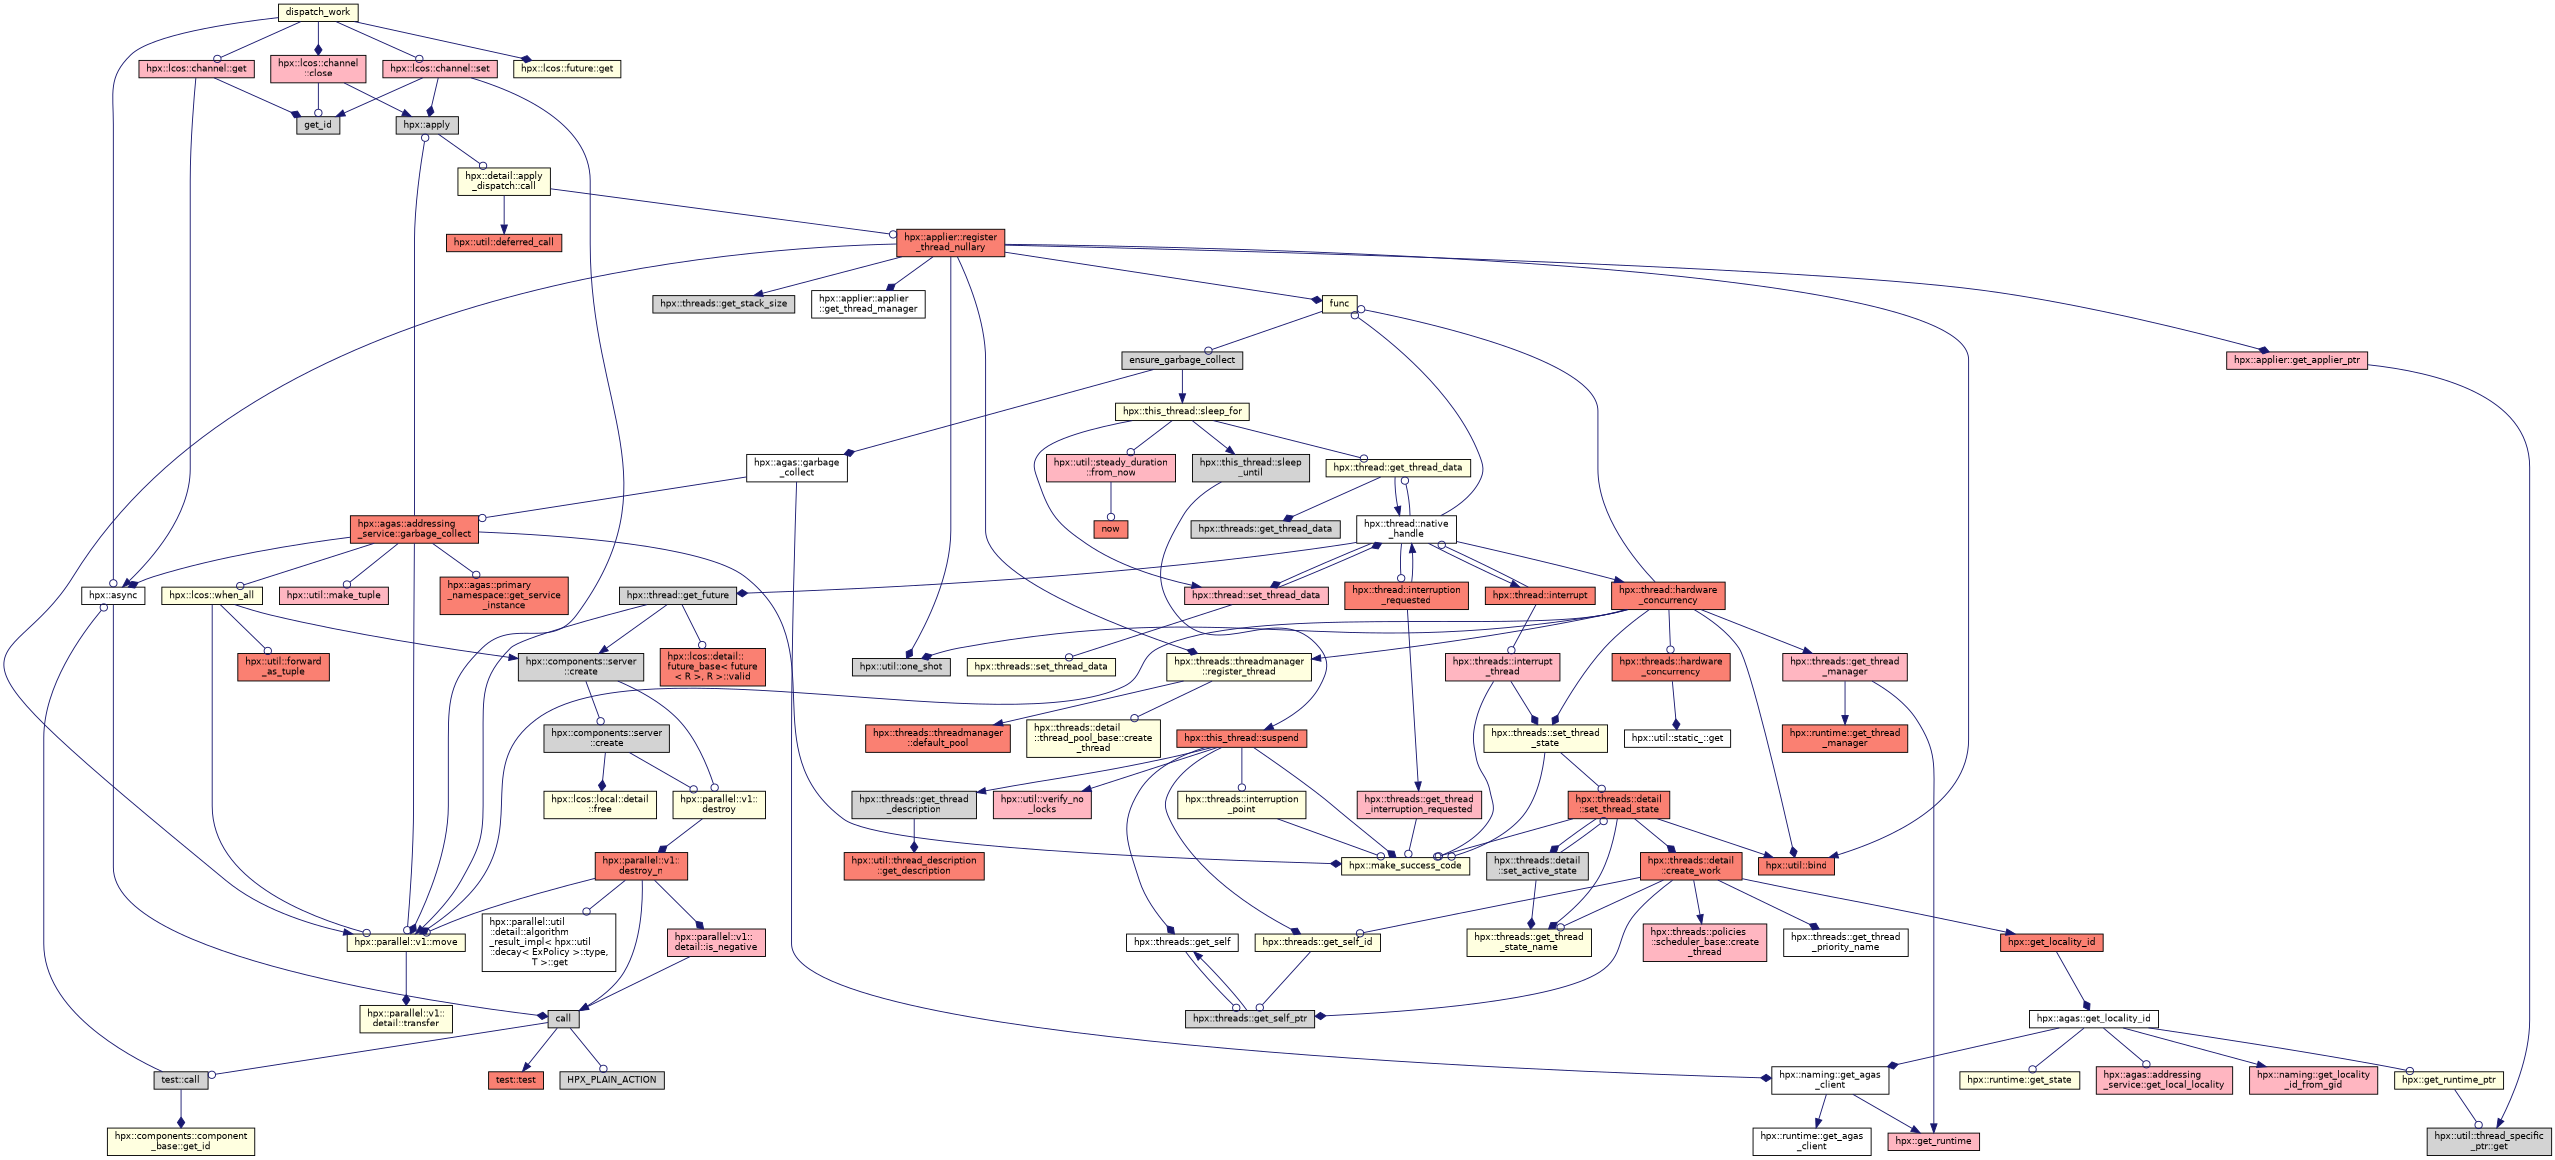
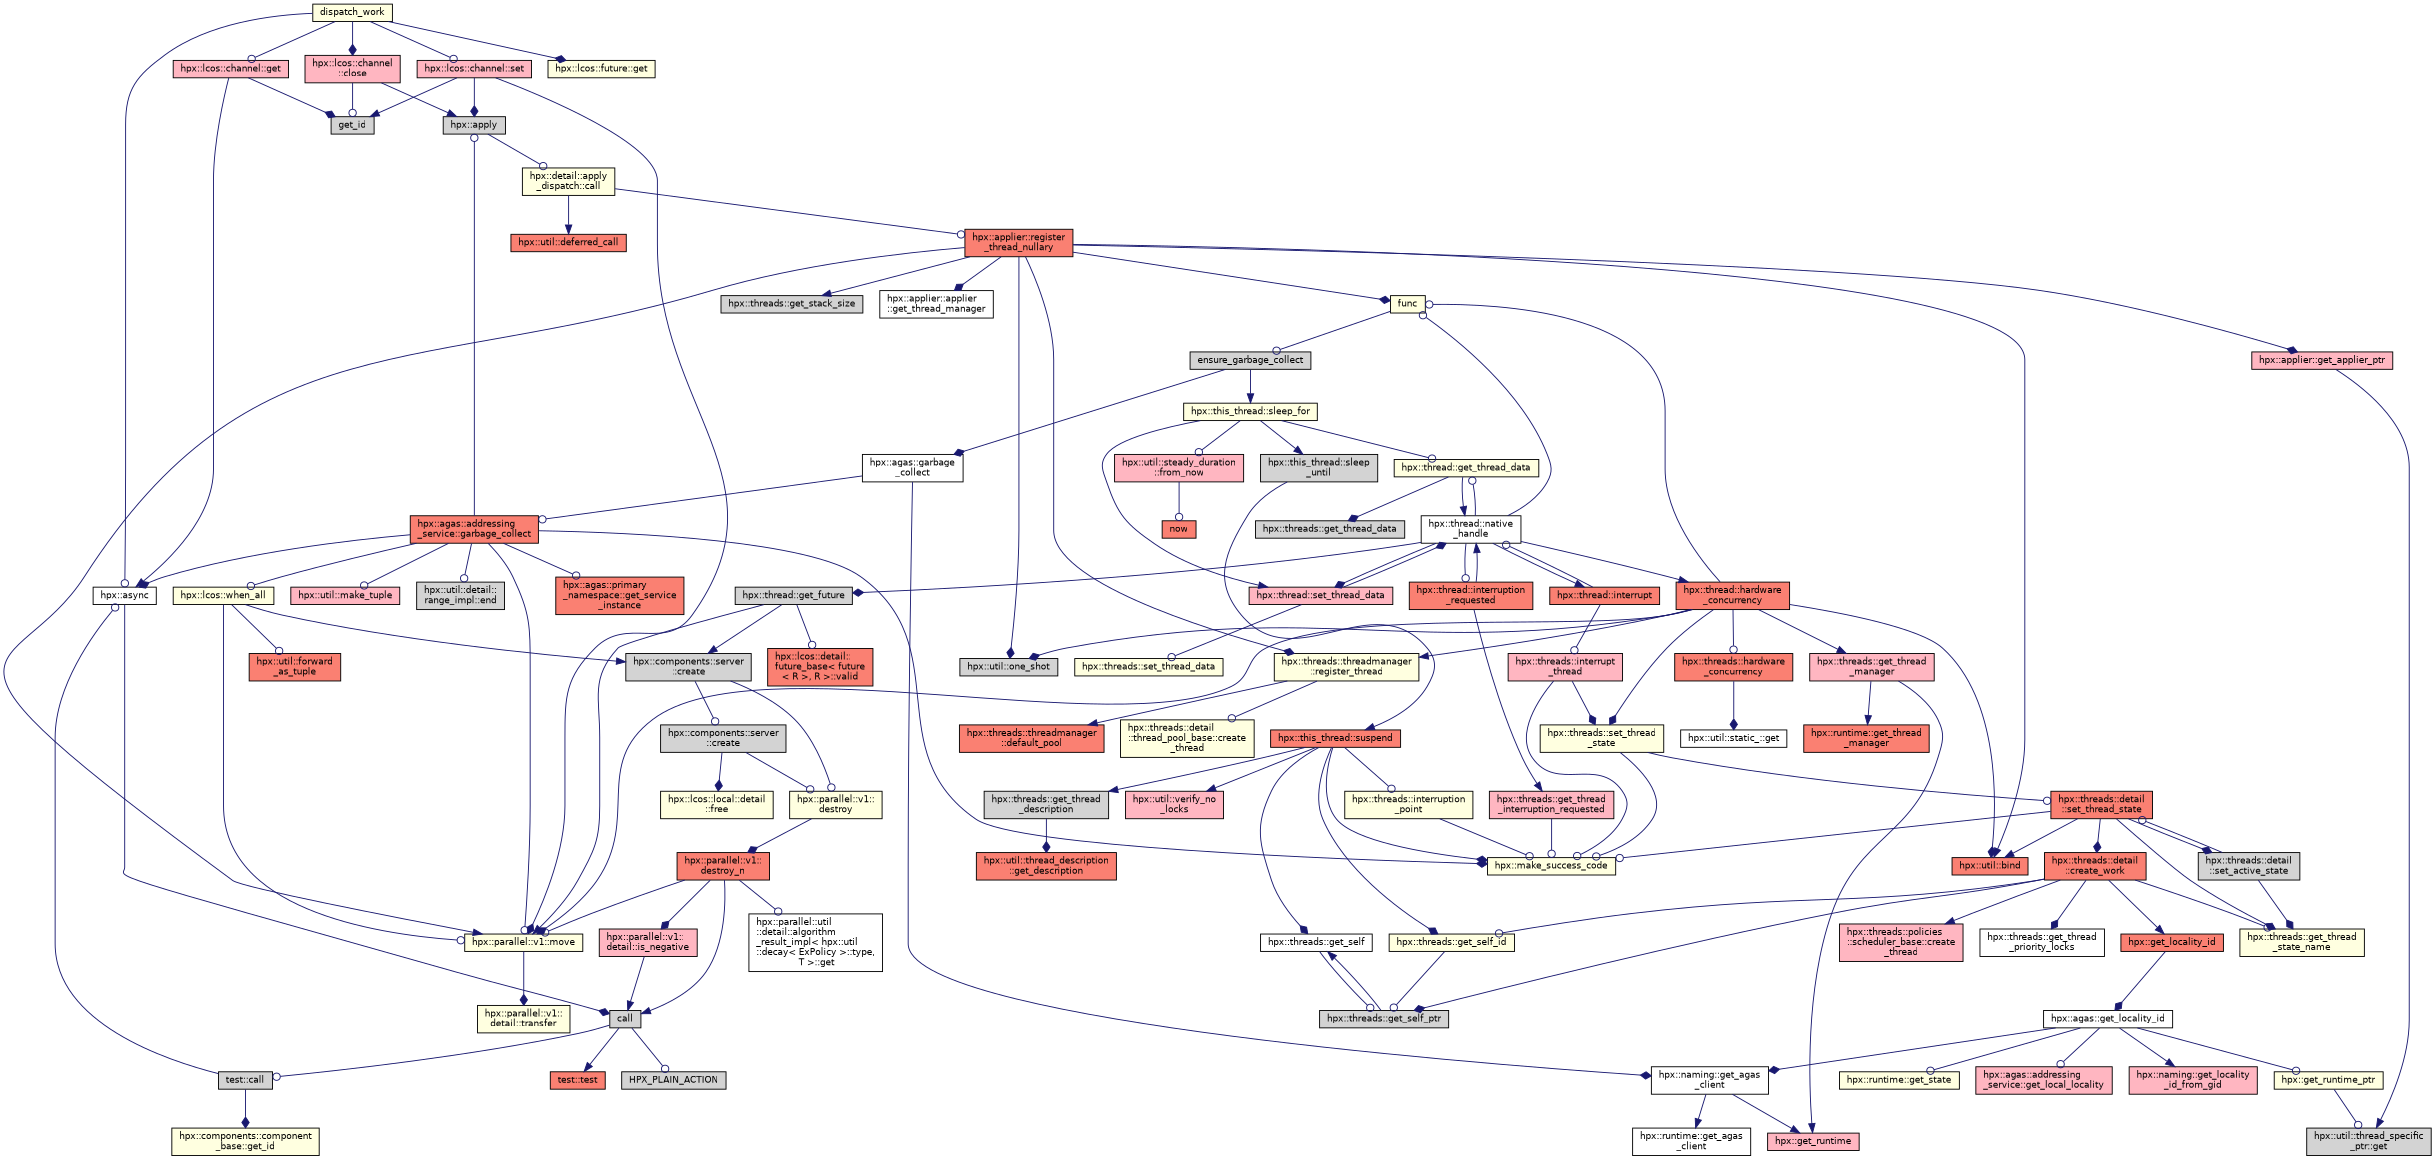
node "hpx::util::detail:: range_impl::end": added
node "hpx::threads::get_thread _priority_name": label "hpx::threads::get_thread _priority_name" -> "hpx::threads::get_thread _priority_locks"
